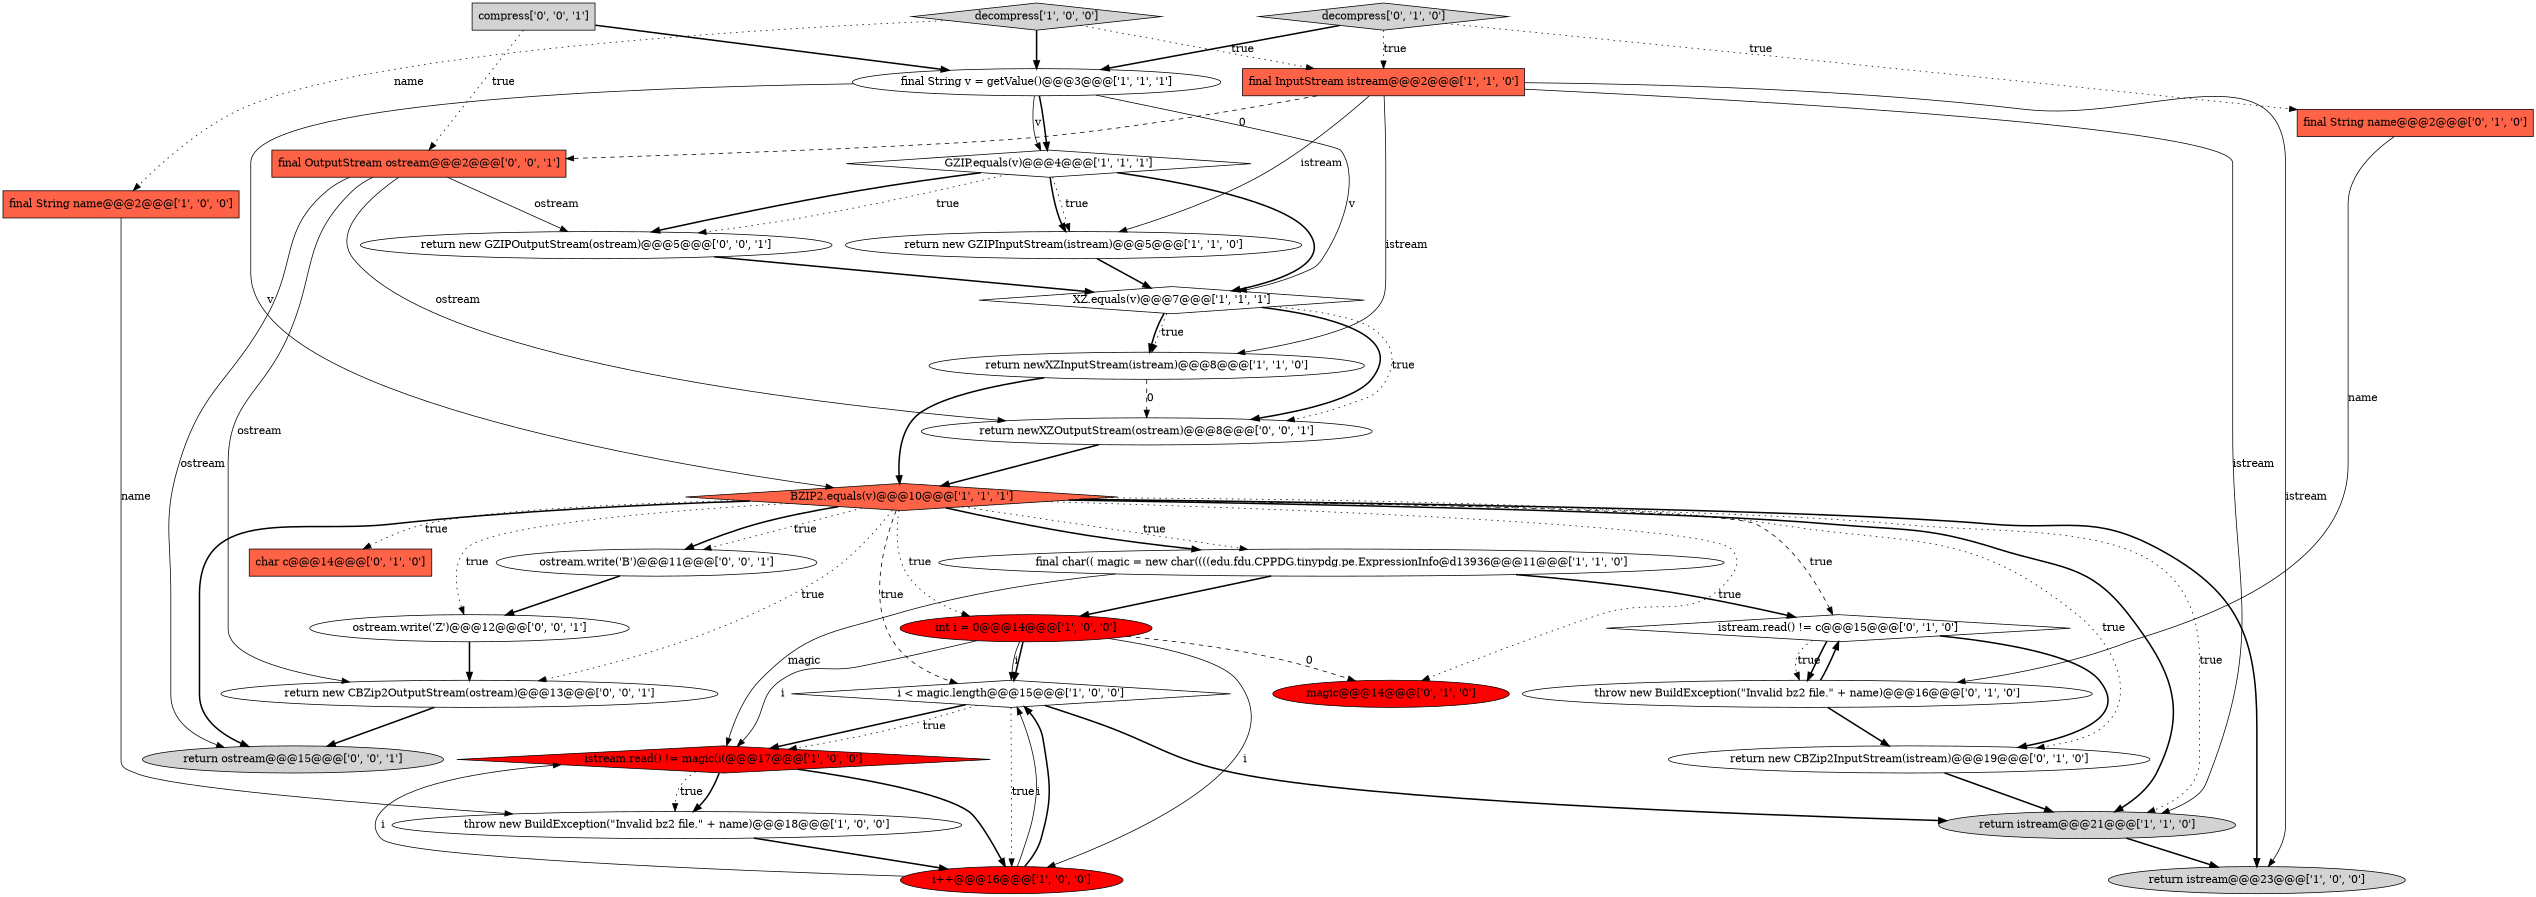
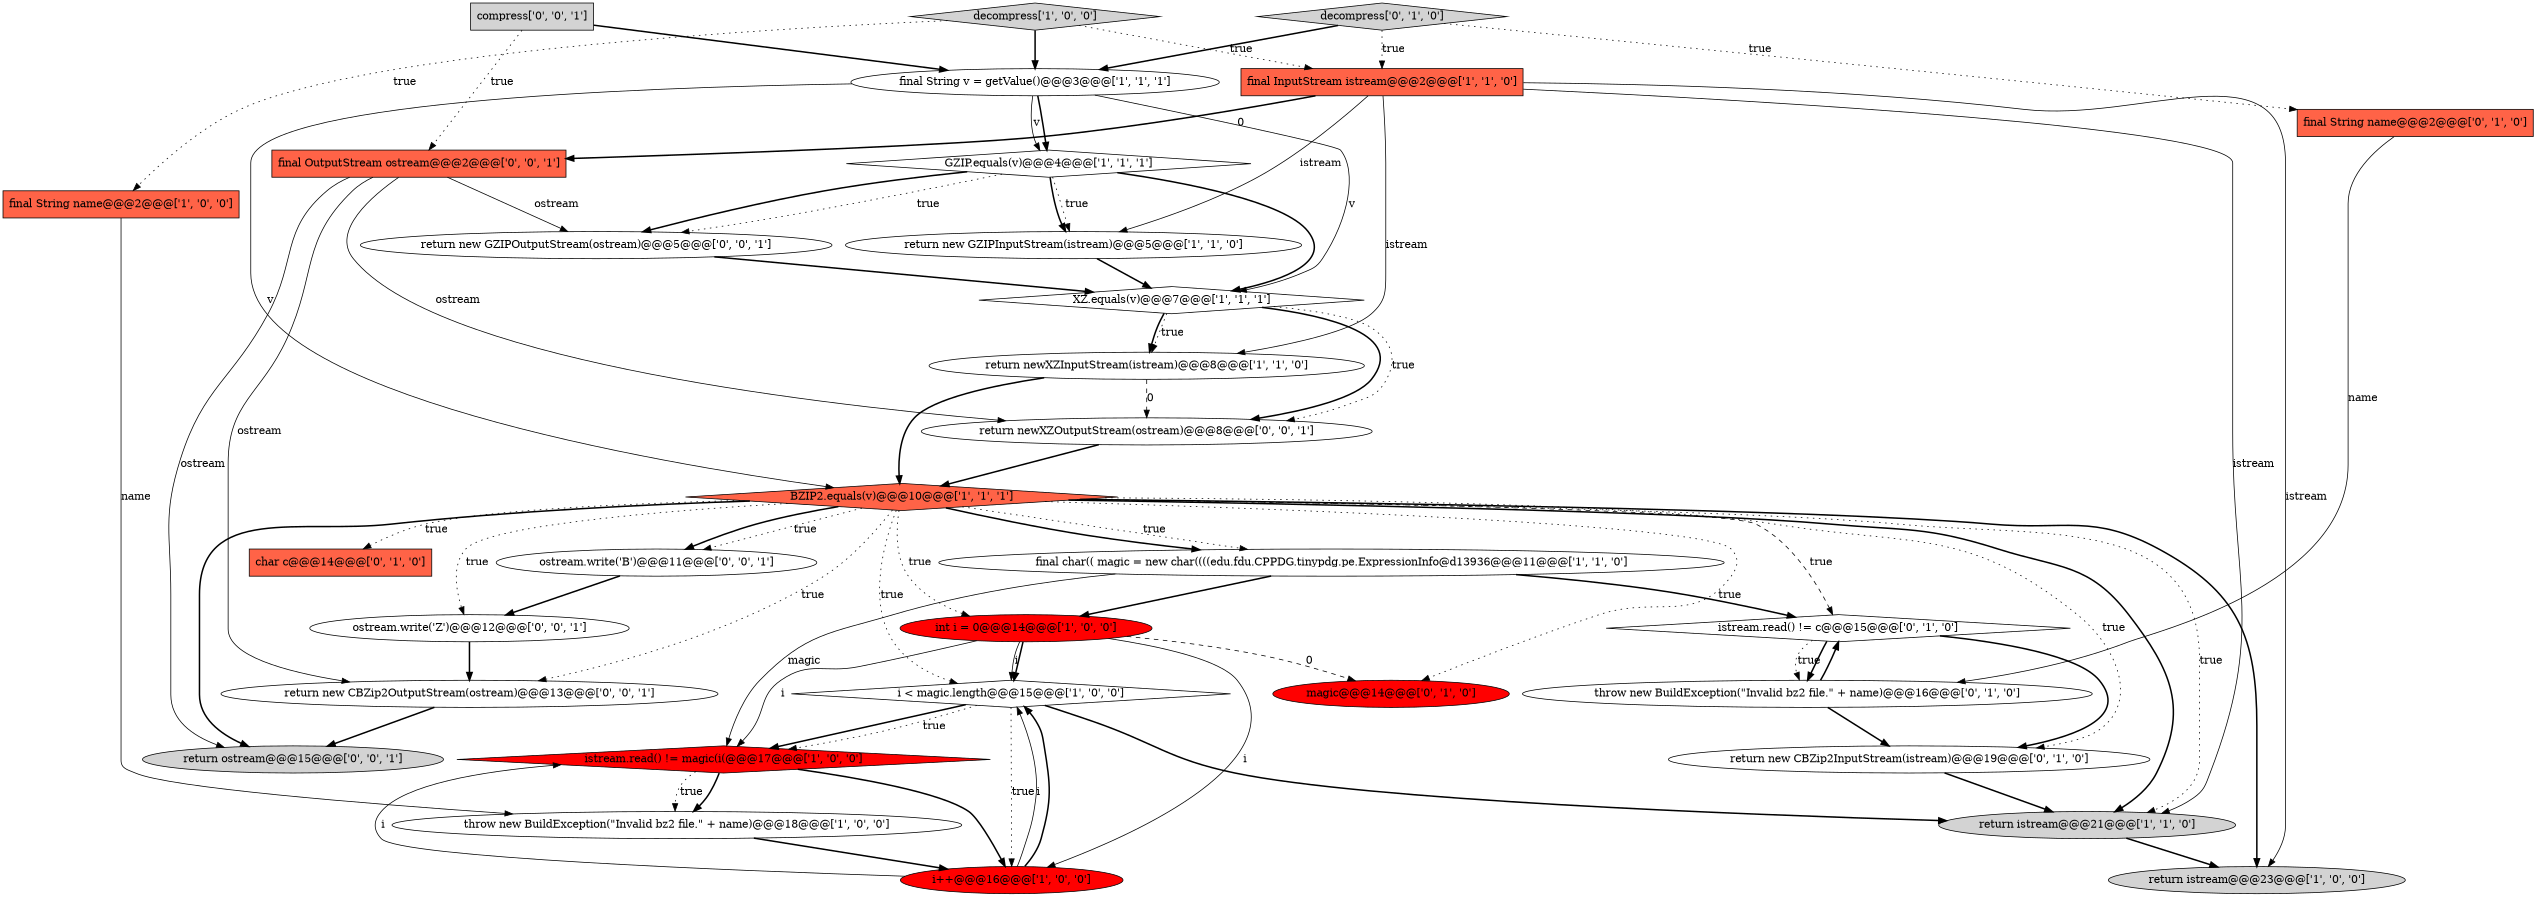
edge "decompress['1', '0', '0']" -> "final String name@@@2@@@['1', '0', '0']": label "name" -> "true"
edge "final InputStream istream@@@2@@@['1', '1', '0']" -> "final OutputStream ostream@@@2@@@['0', '0', '1']": style dashed -> bold
edge "BZIP2.equals(v)@@@10@@@['1', '1', '1']" -> "i < magic.length@@@15@@@['1', '0', '0']": style dashed -> dotted
